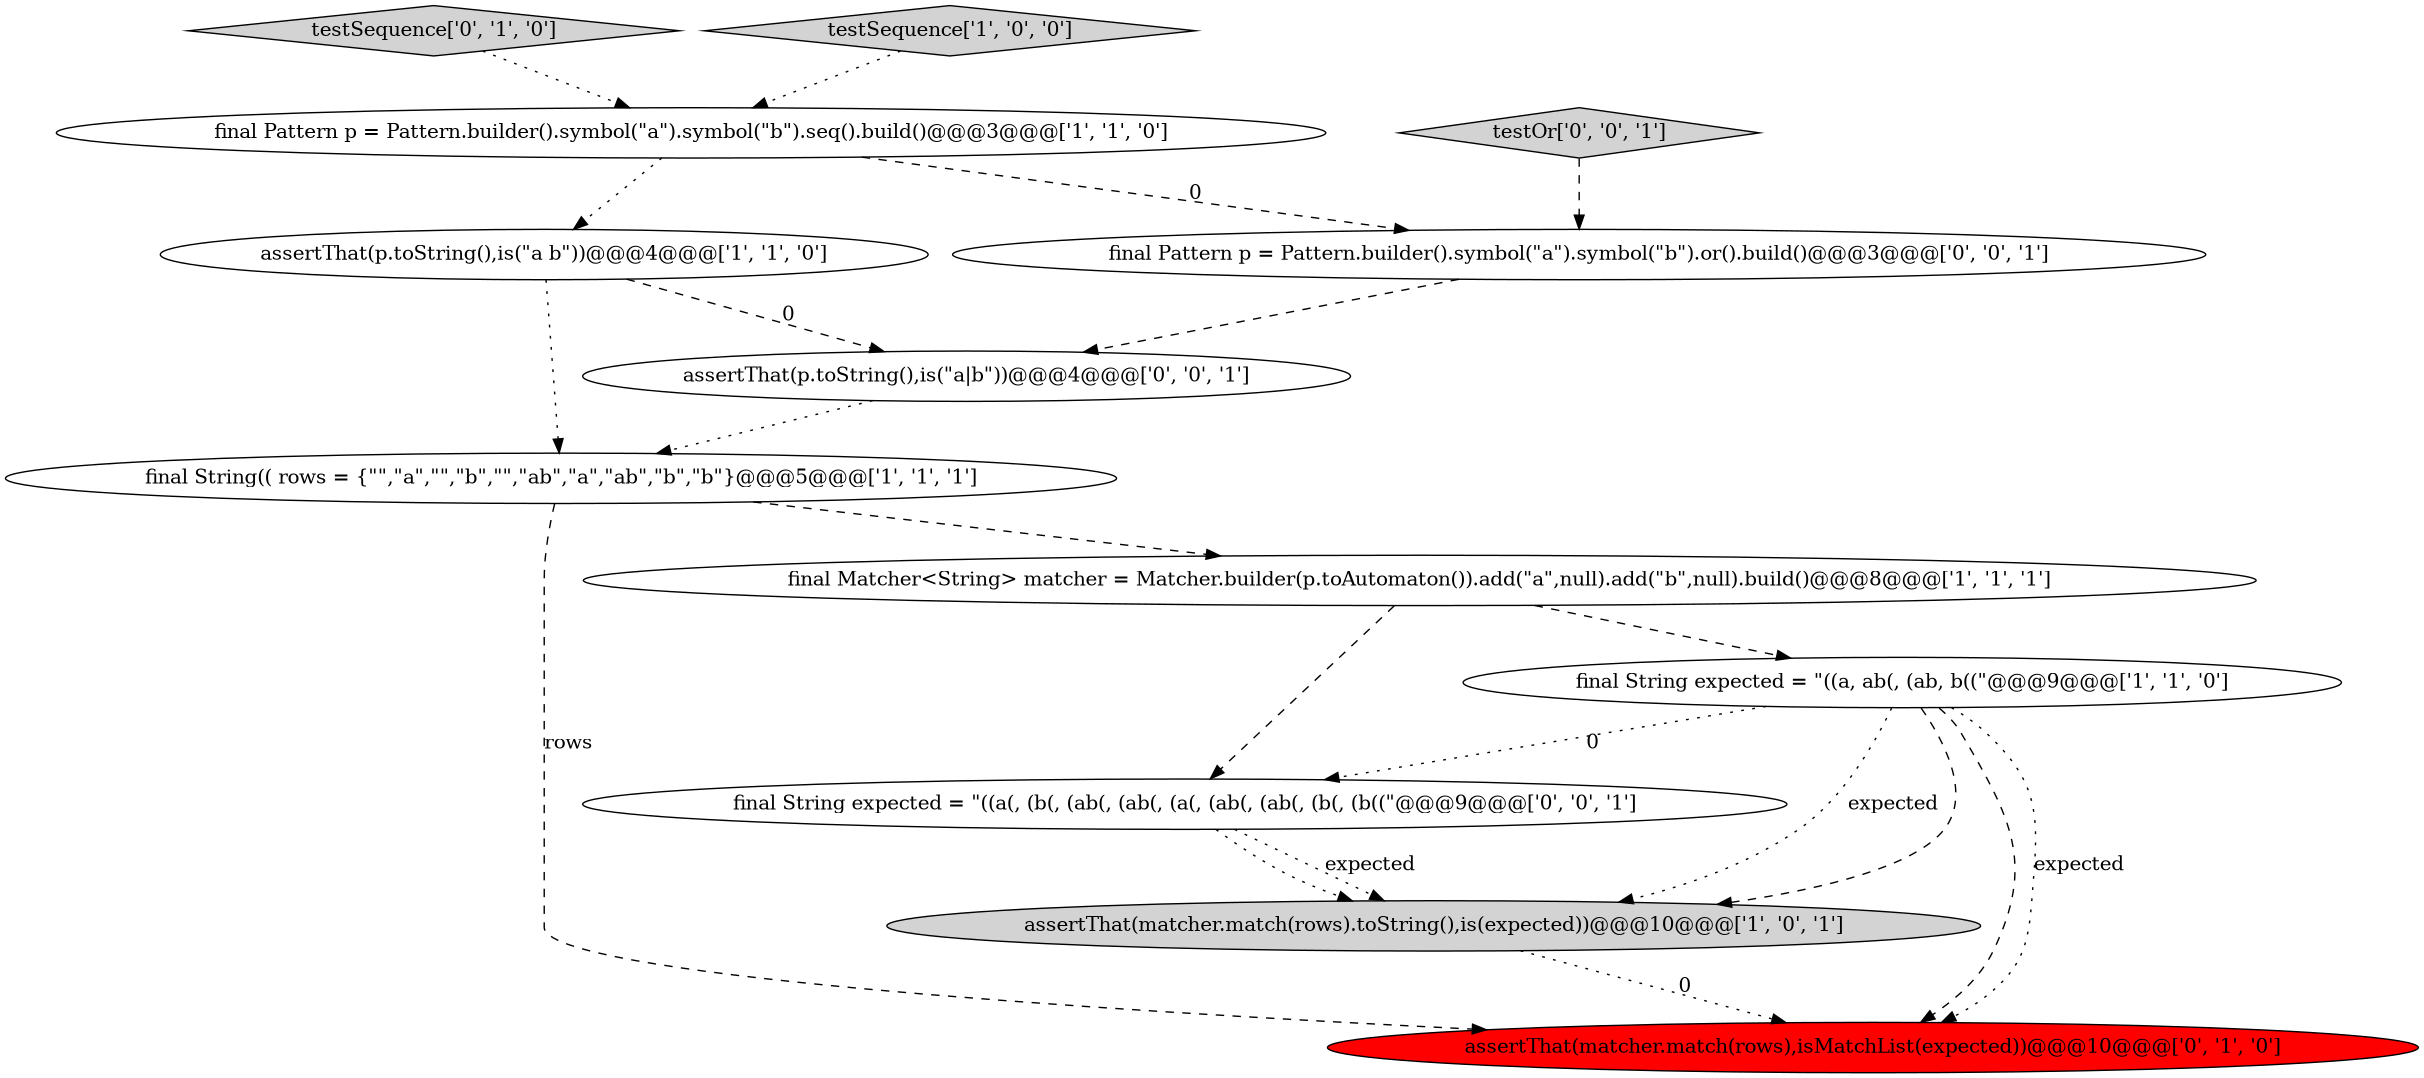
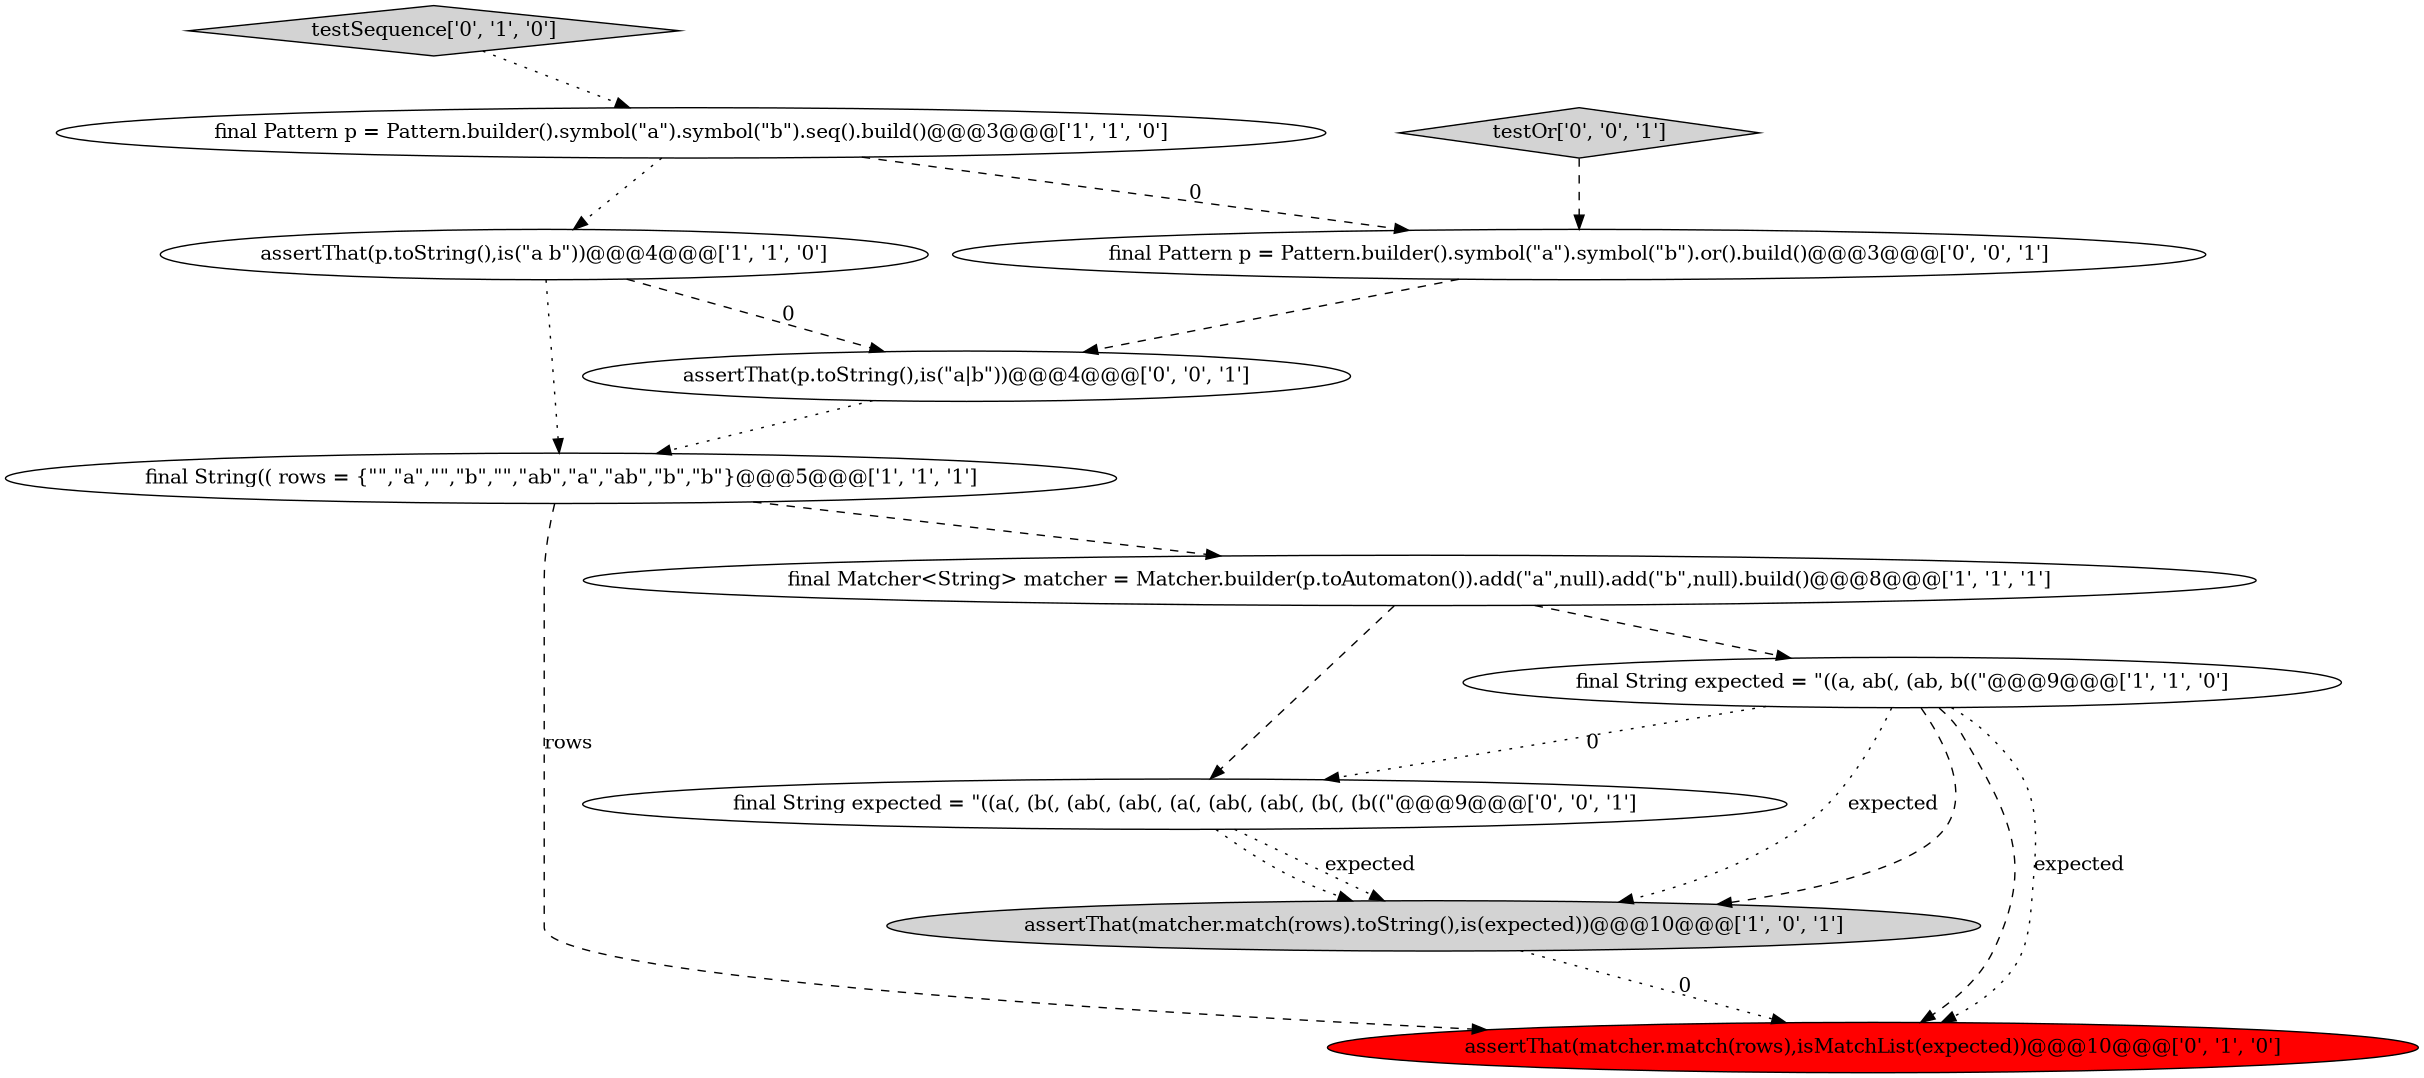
node "testSequence['1', '0', '0']": removed
